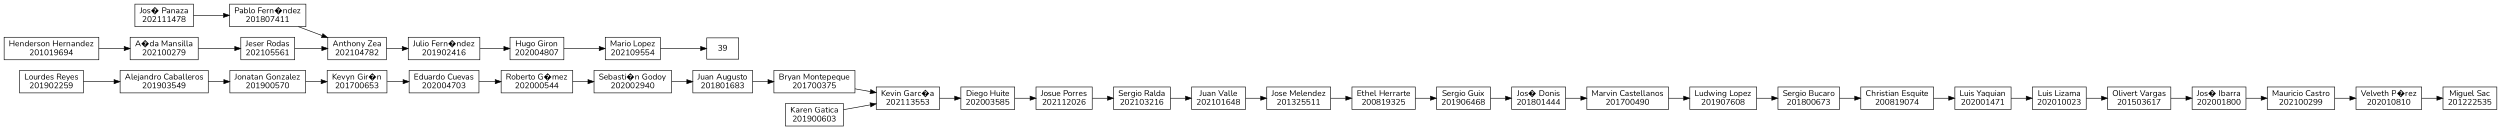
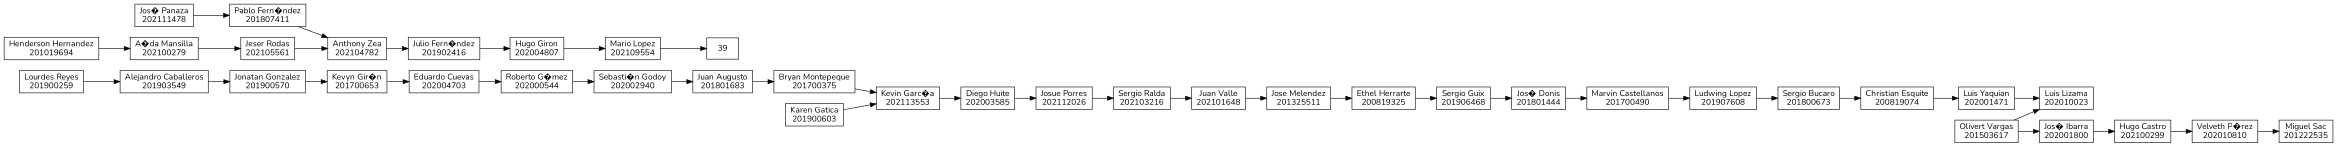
node "Lourdes Reyes 201902259": label "Lourdes Reyes 201902259" -> "Lourdes Reyes 201900259"
edge "Luis Lizama 202010023" -> "Olivert Vargas 201503617": reversed
node "Mauricio Castro 202100299": label "Mauricio Castro 202100299" -> "Hugo Castro 202100299"
